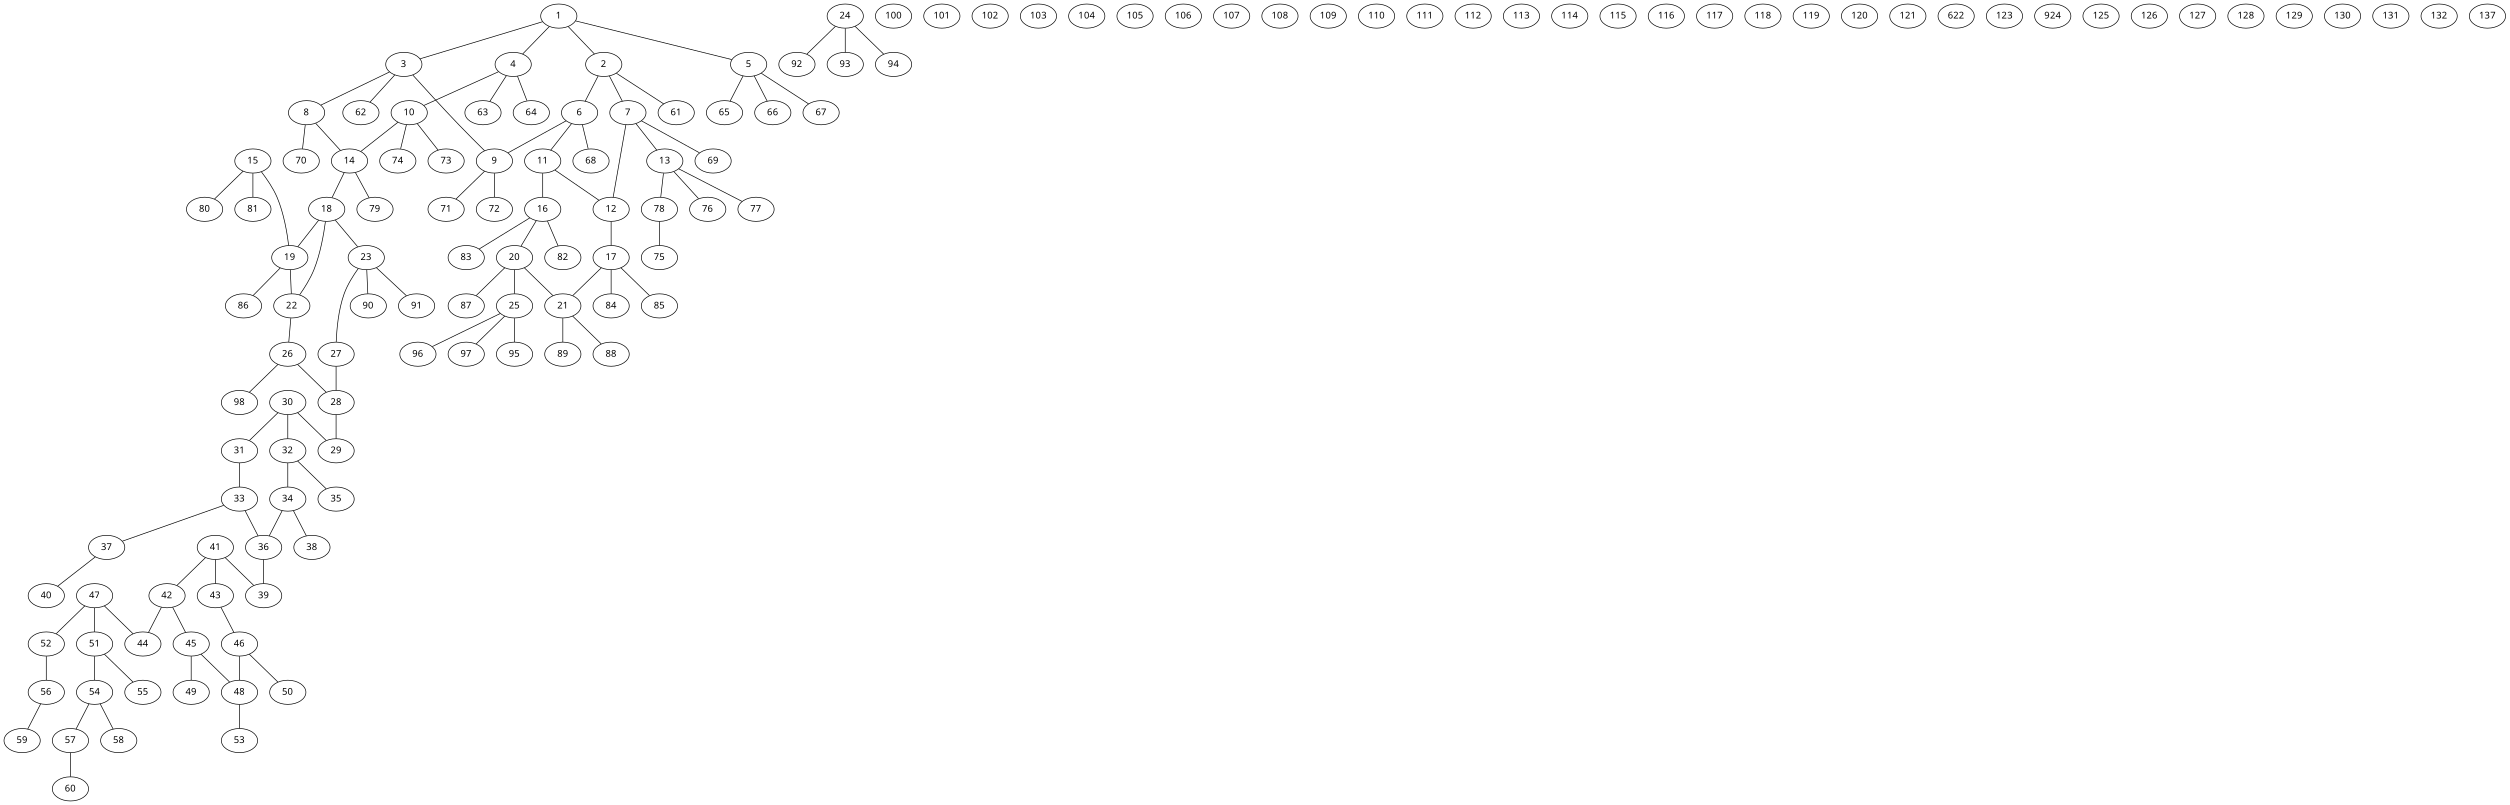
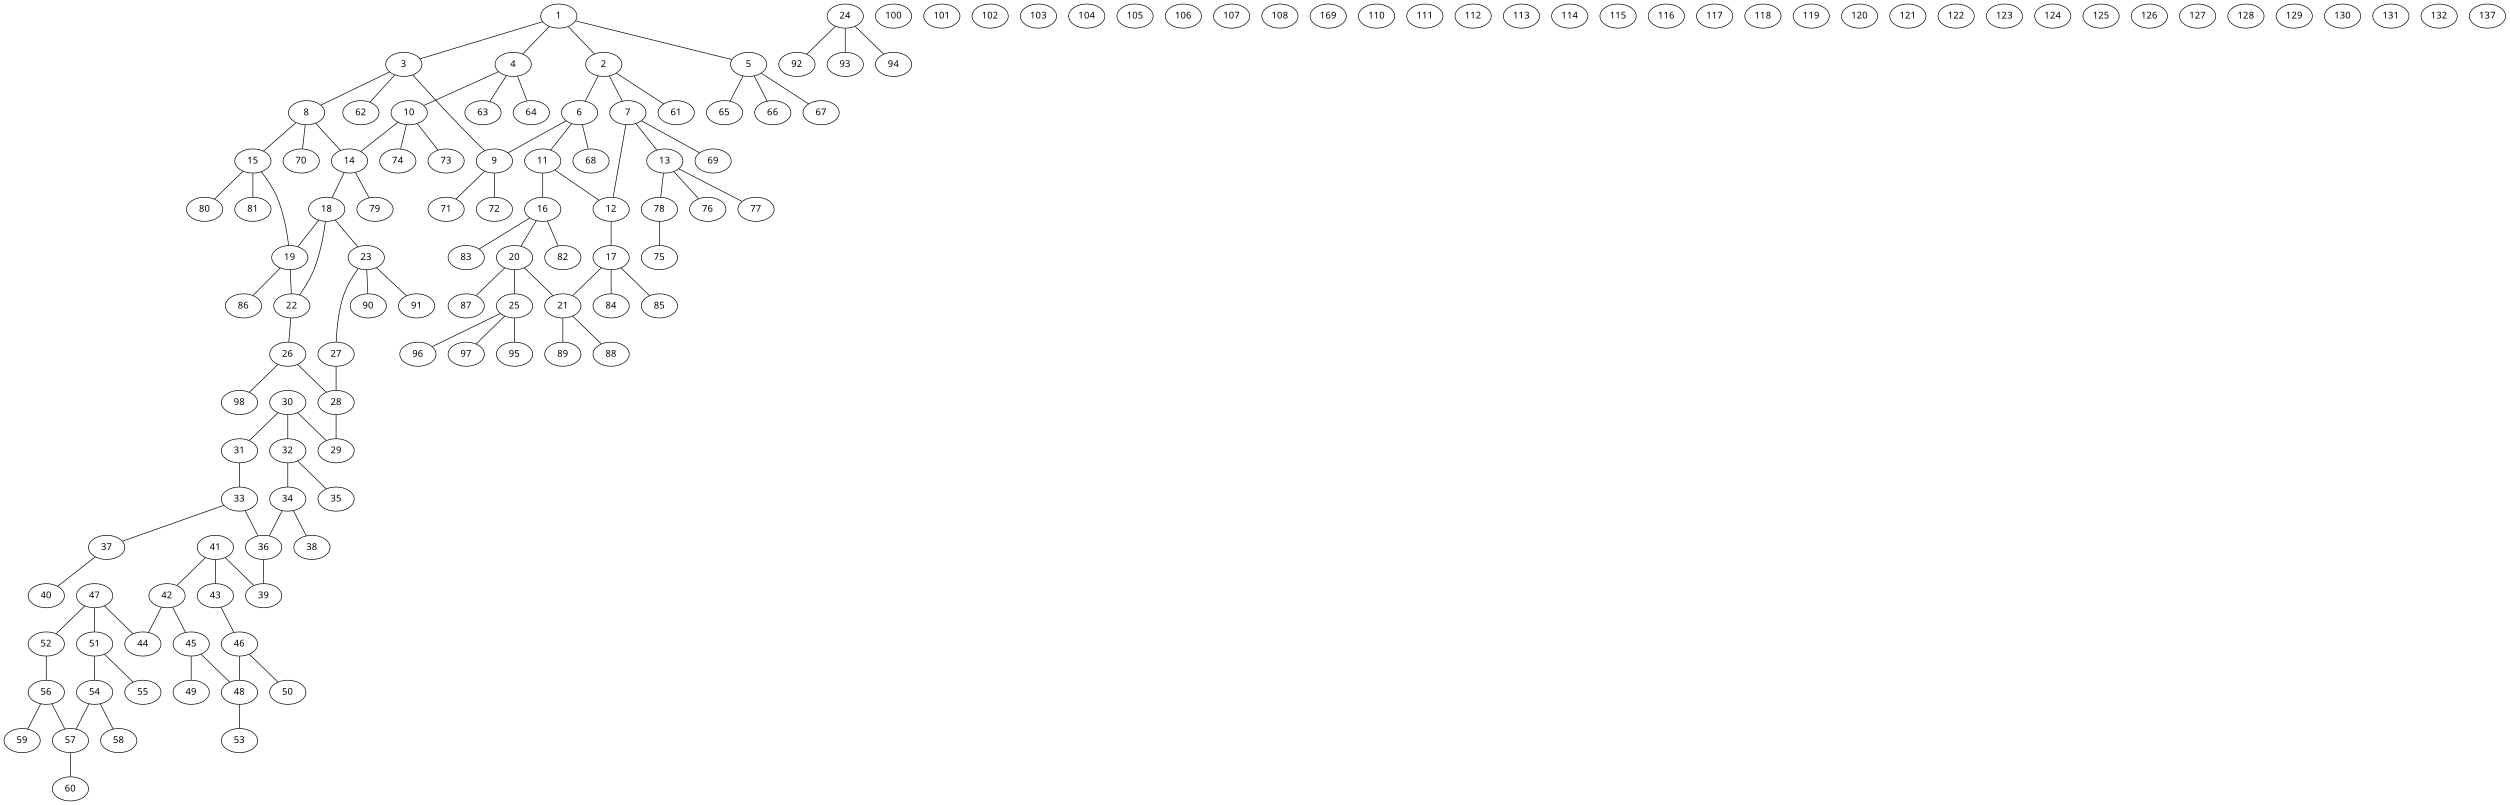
node "109": label "109" -> "169"
node "622": label "622" -> "122"
node "924": label "924" -> "124"
edge "8" -- "15": added
edge "56" -- "57": added
